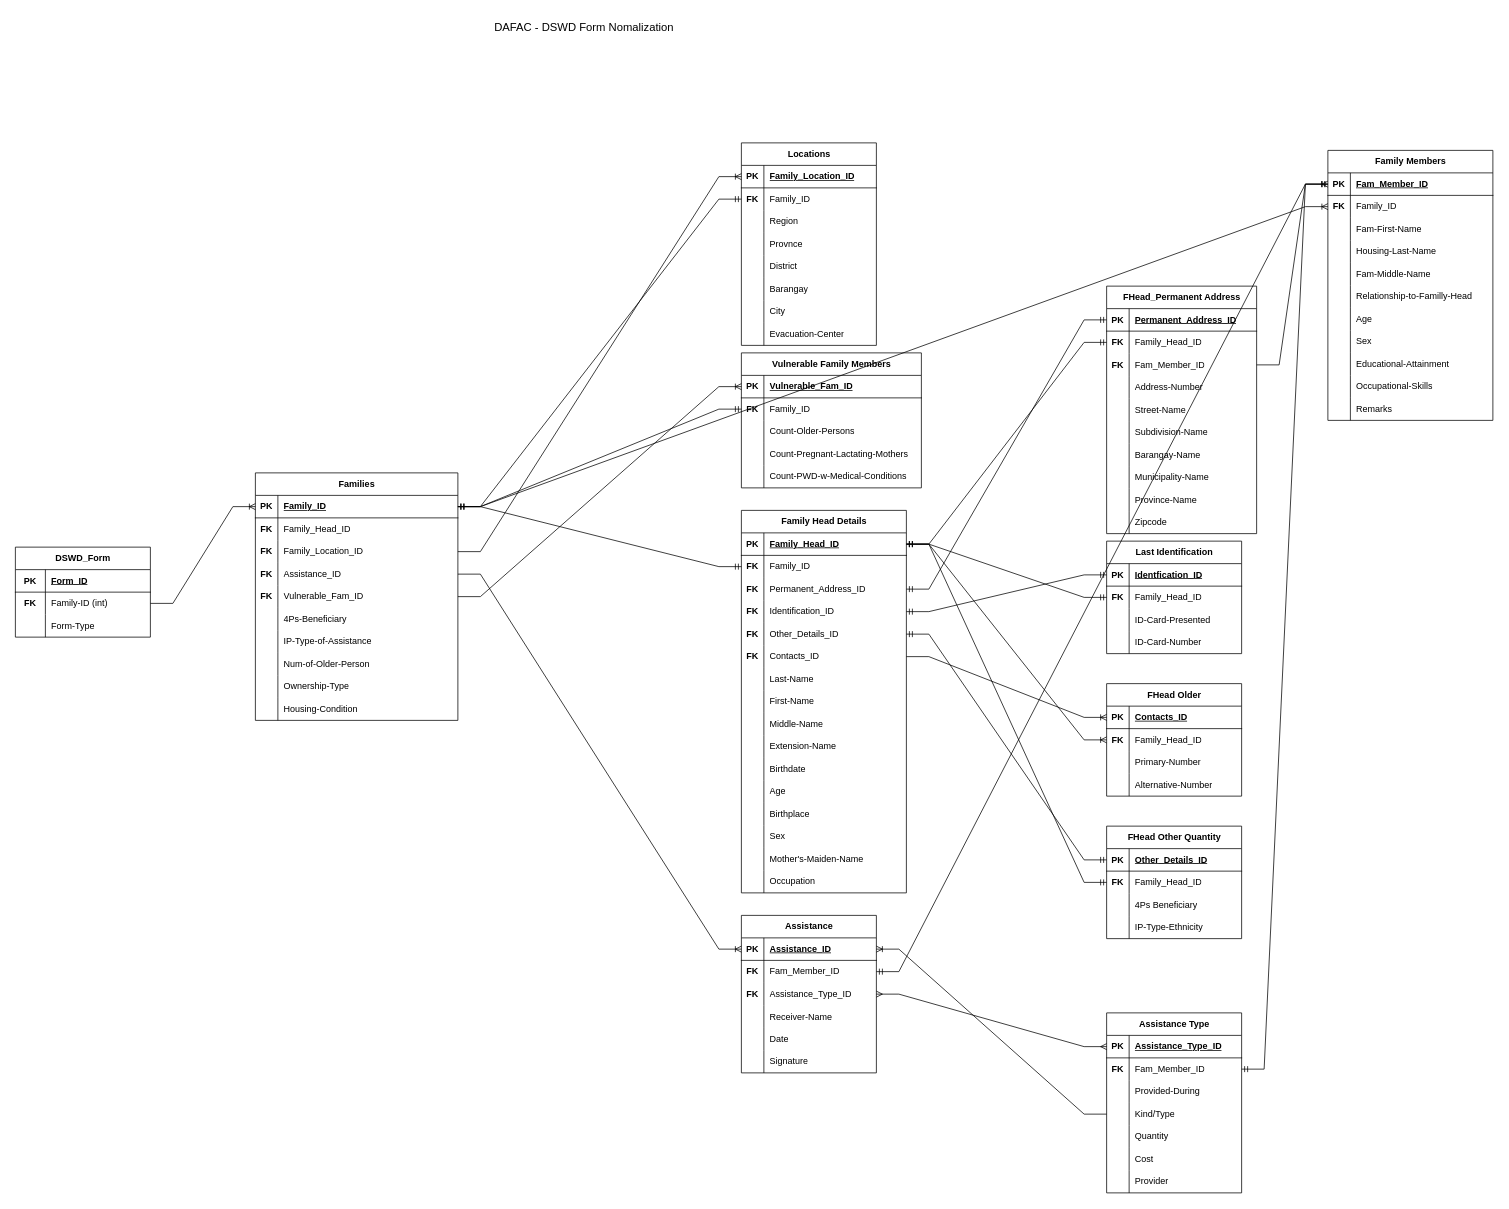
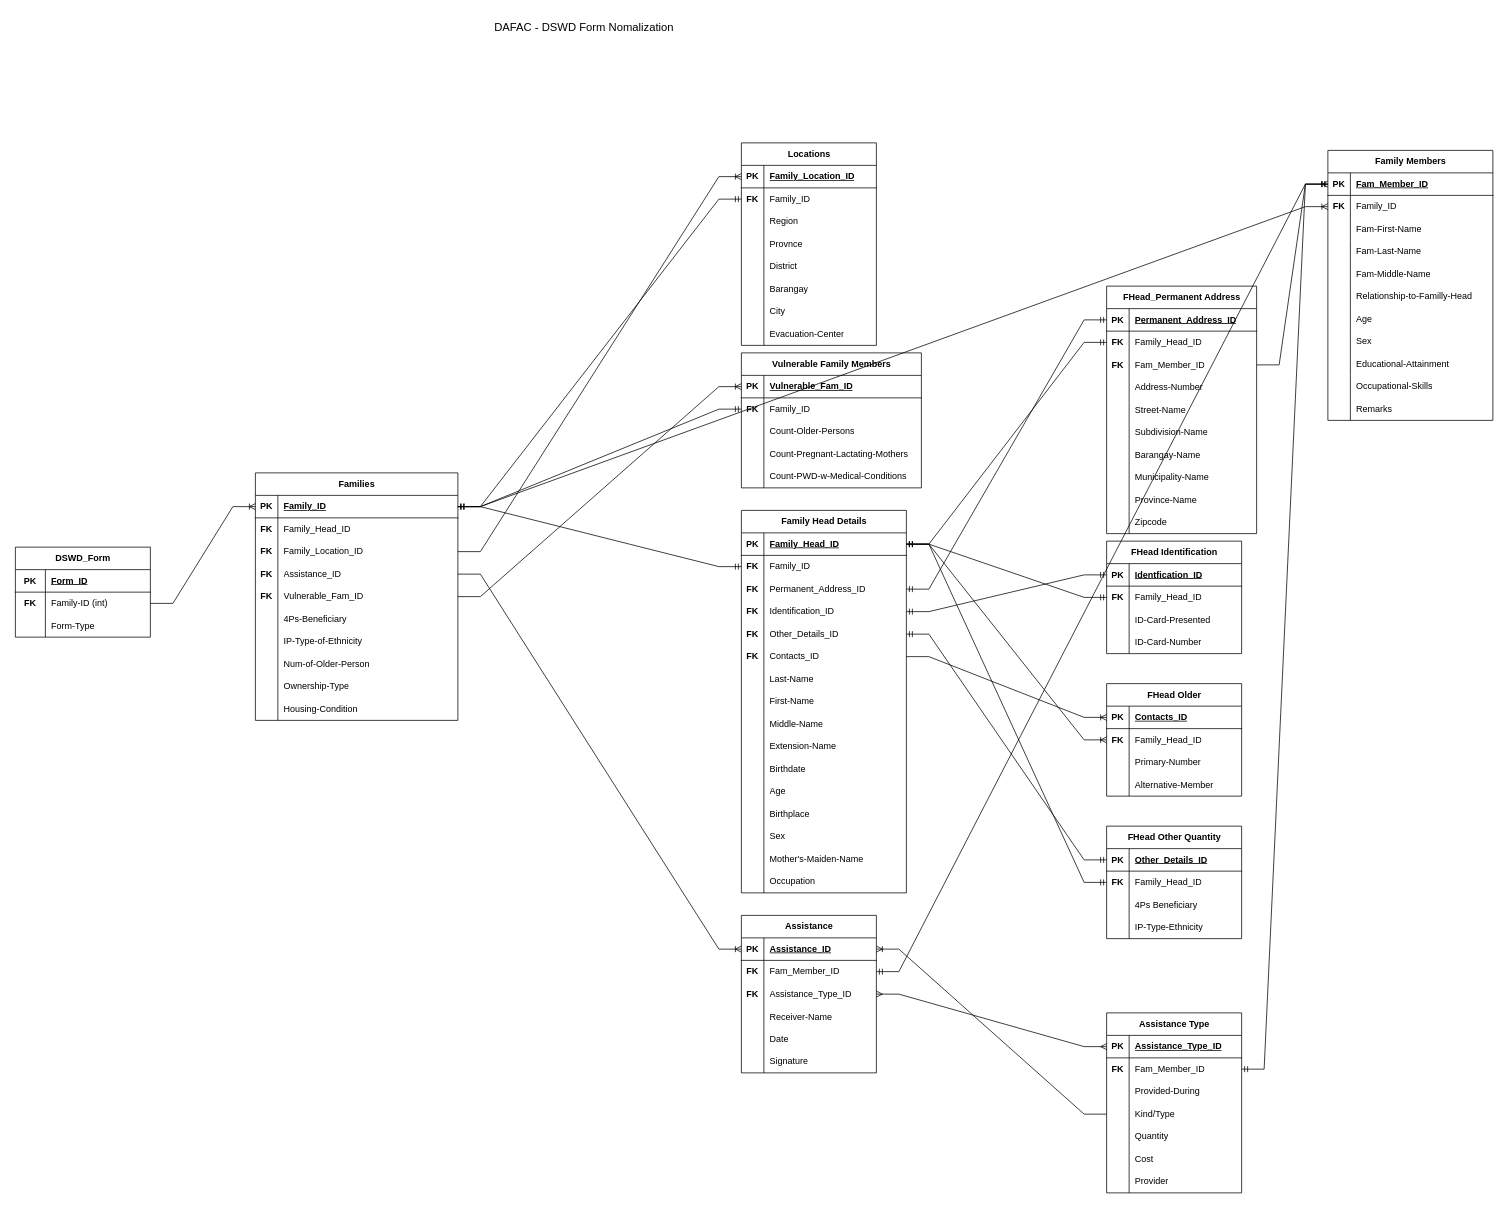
node "Housing-Last-Name": label "Housing-Last-Name" -> "Fam-Last-Name"
node "Last Identification": label "Last Identification" -> "FHead Identification"
node "IP-Type-of-Assistance": label "IP-Type-of-Assistance" -> "IP-Type-of-Ethnicity"
node "Alternative-Number": label "Alternative-Number" -> "Alternative-Member"
